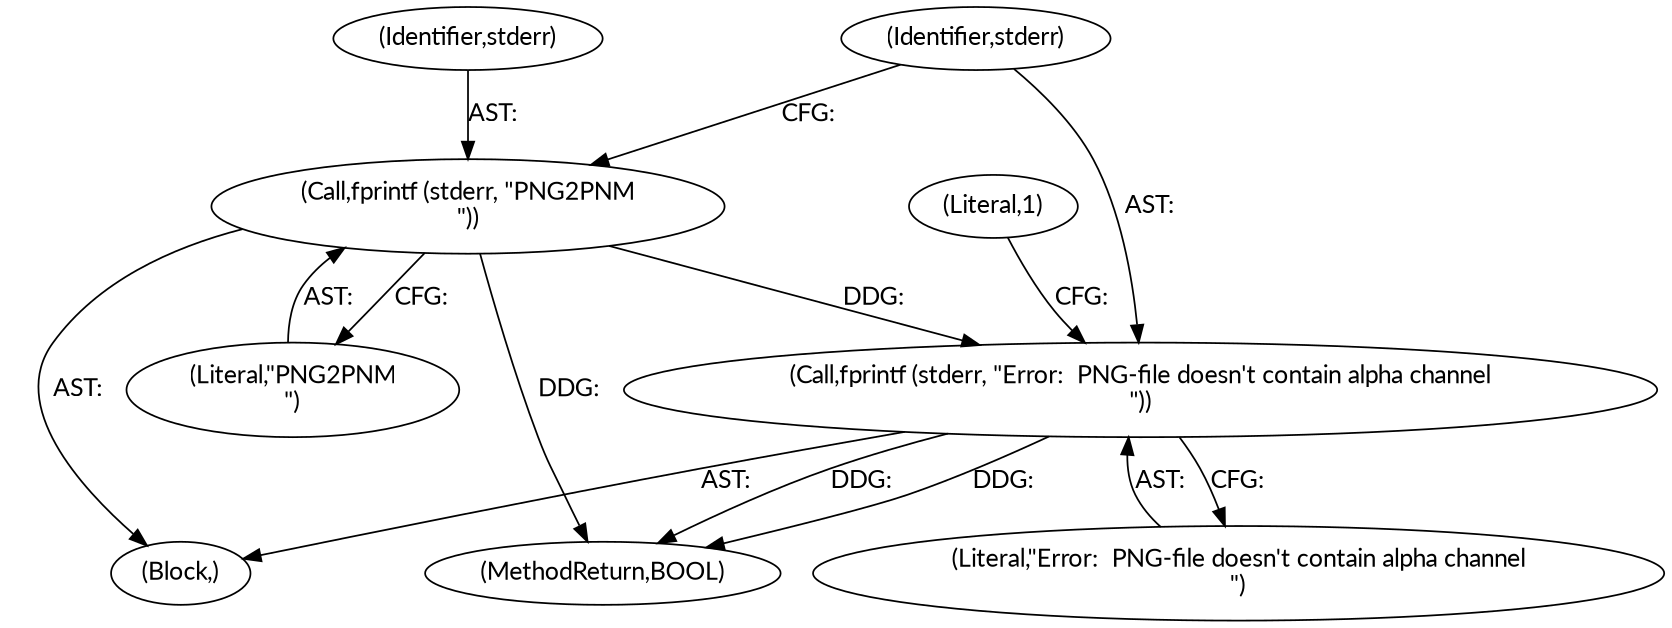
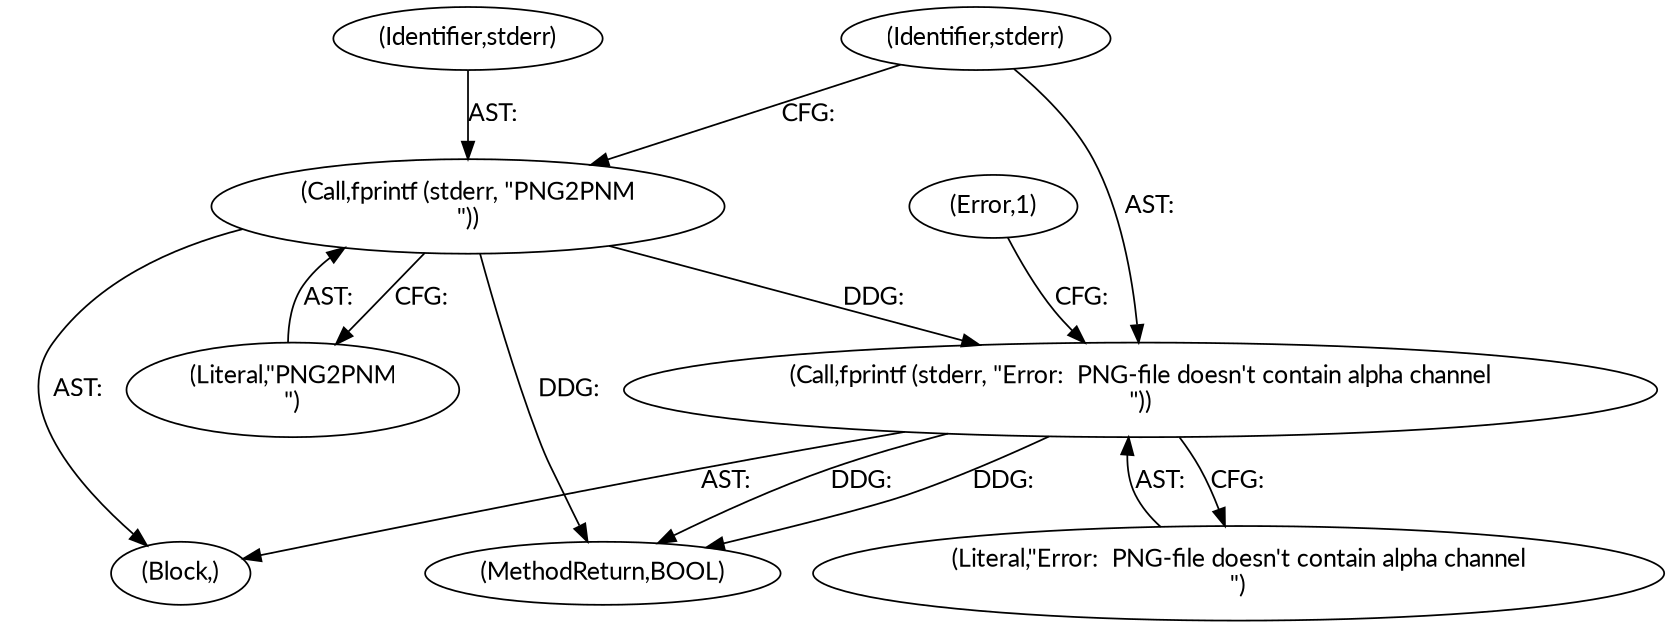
node "(Literal,1)": label "(Literal,1)" -> "(Error,1)"
